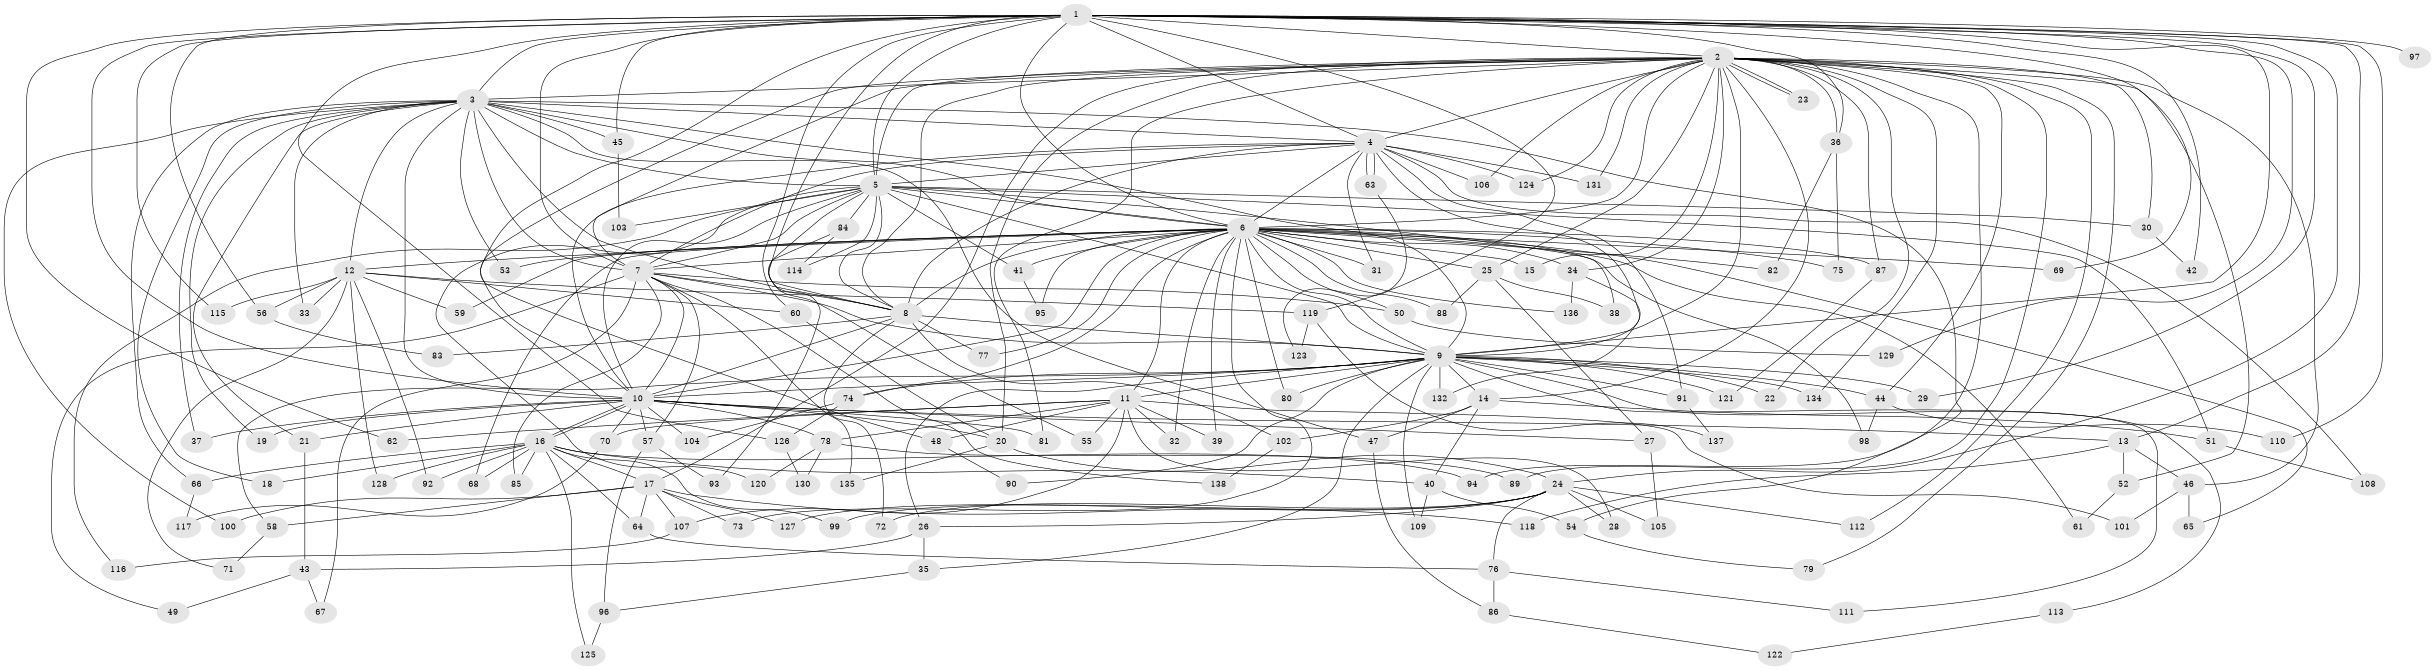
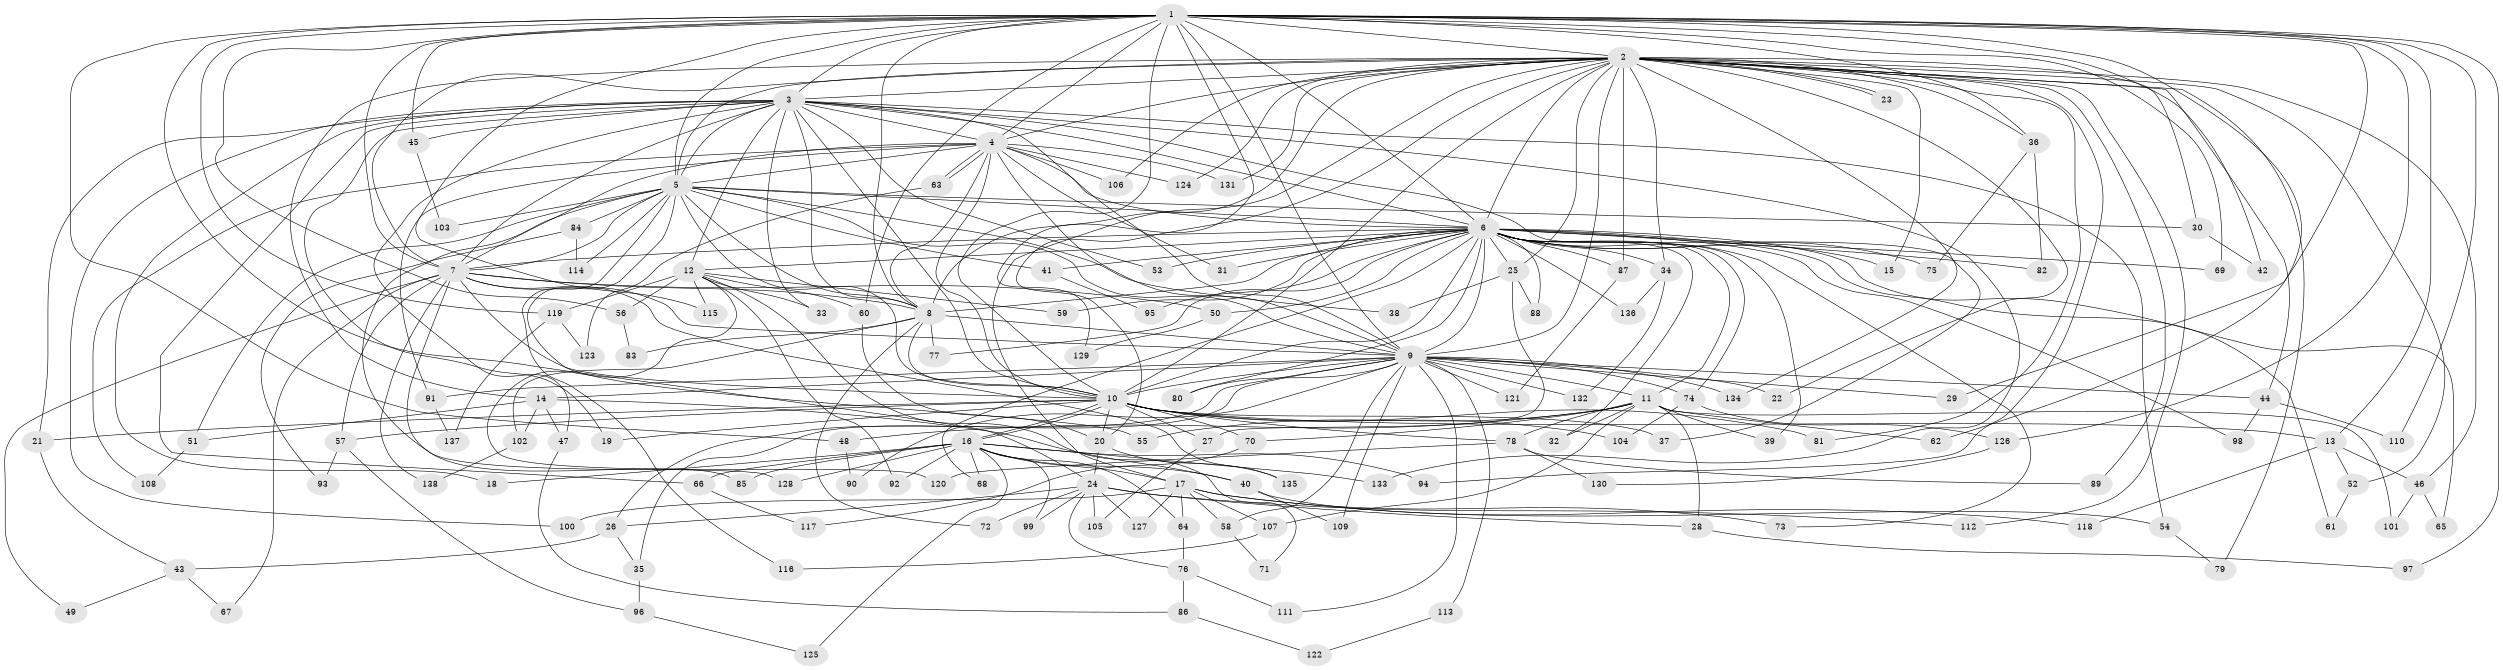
node "133": added
edge "28" -- "97": added
